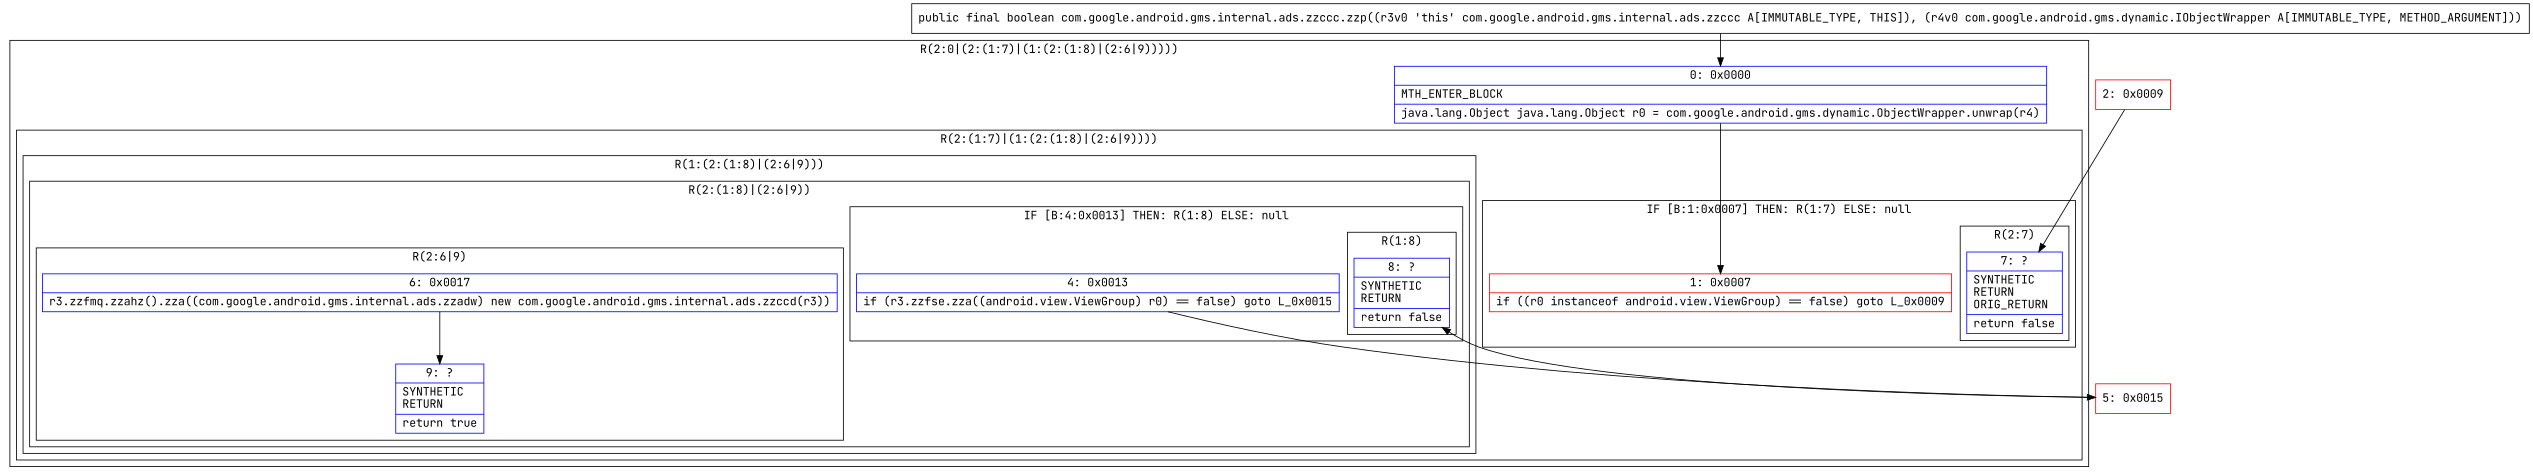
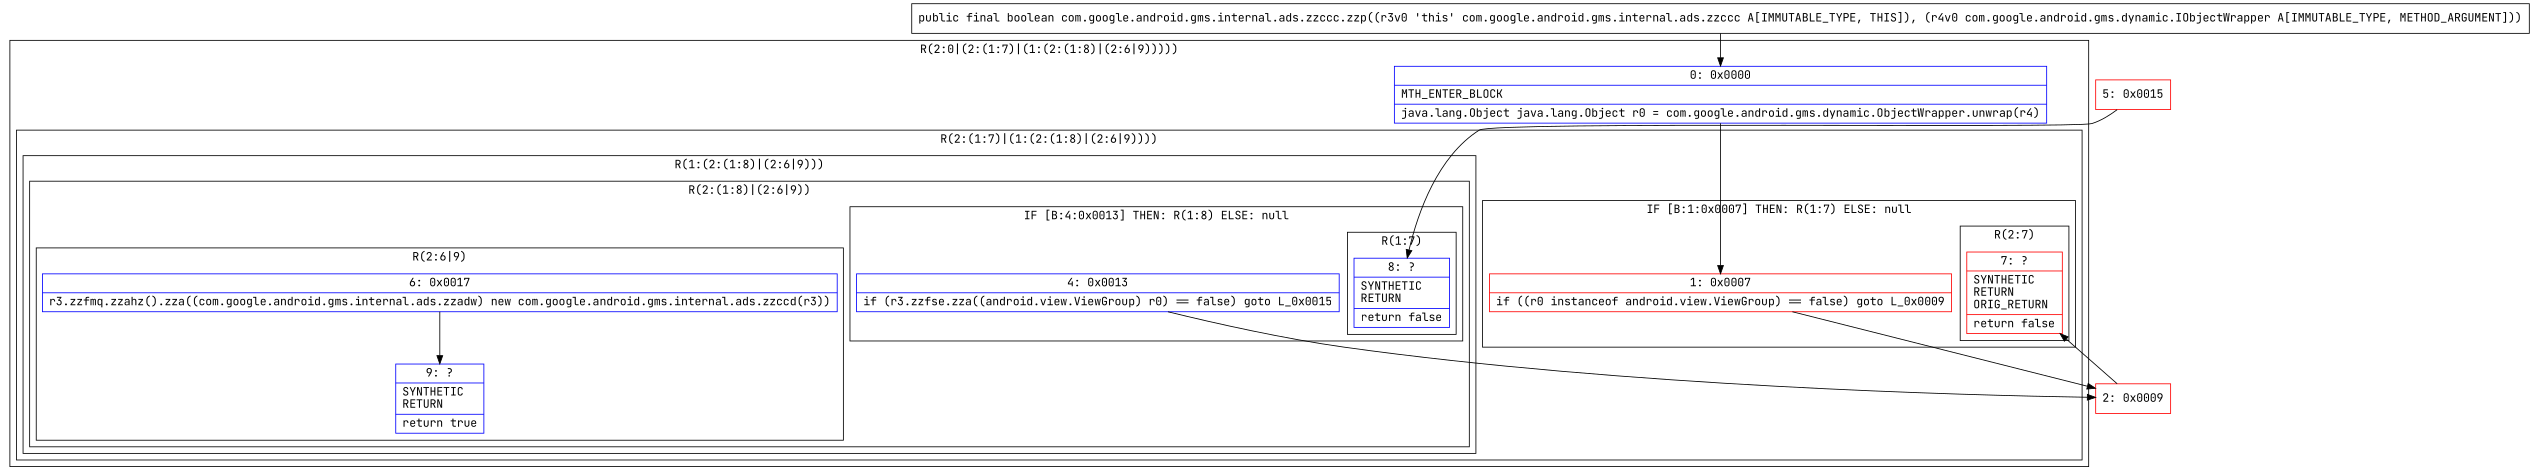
cluster "R(1:8)": label "R(1:8)" -> "R(1:7)"
node "7: ?": color blue -> red
edge "1: 0x0007" -> "2: 0x0009": added
edge "4: 0x0013" -> "5: 0x0015": now "4: 0x0013" -> "2: 0x0009"
